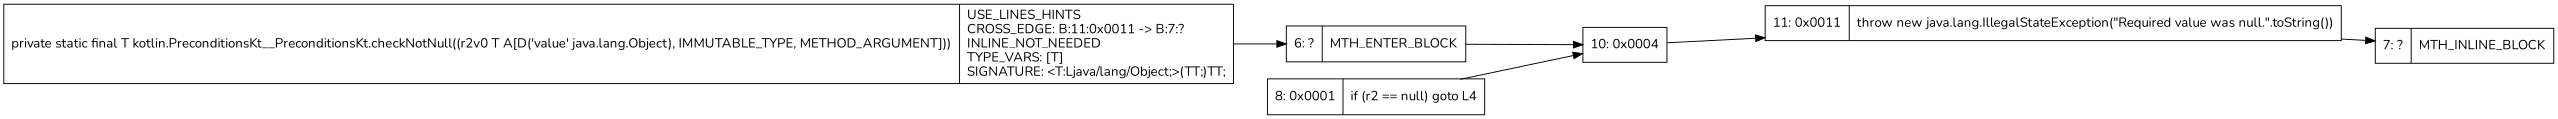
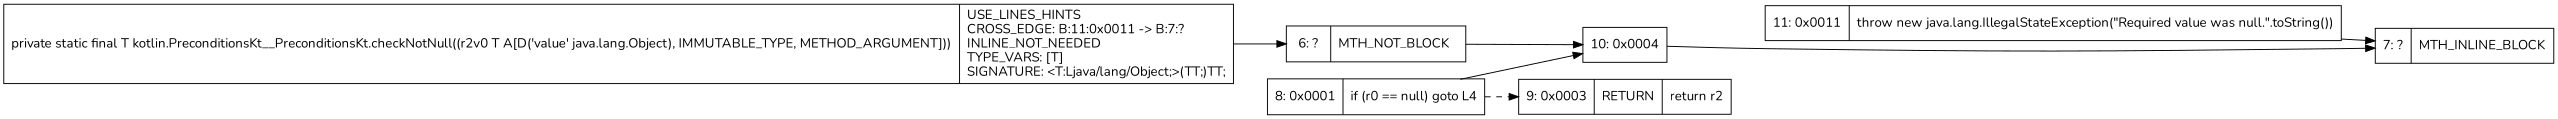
edge "10: 0x0004" -> "11: 0x0011": now "10: 0x0004" -> "7: ?"
node "6: ?": text "MTH_ENTER_BLOCK" -> "MTH_NOT_BLOCK"
node "8: 0x0001": text "if (r2 == null) goto L4" -> "if (r0 == null) goto L4"
node "9: 0x0003": added
